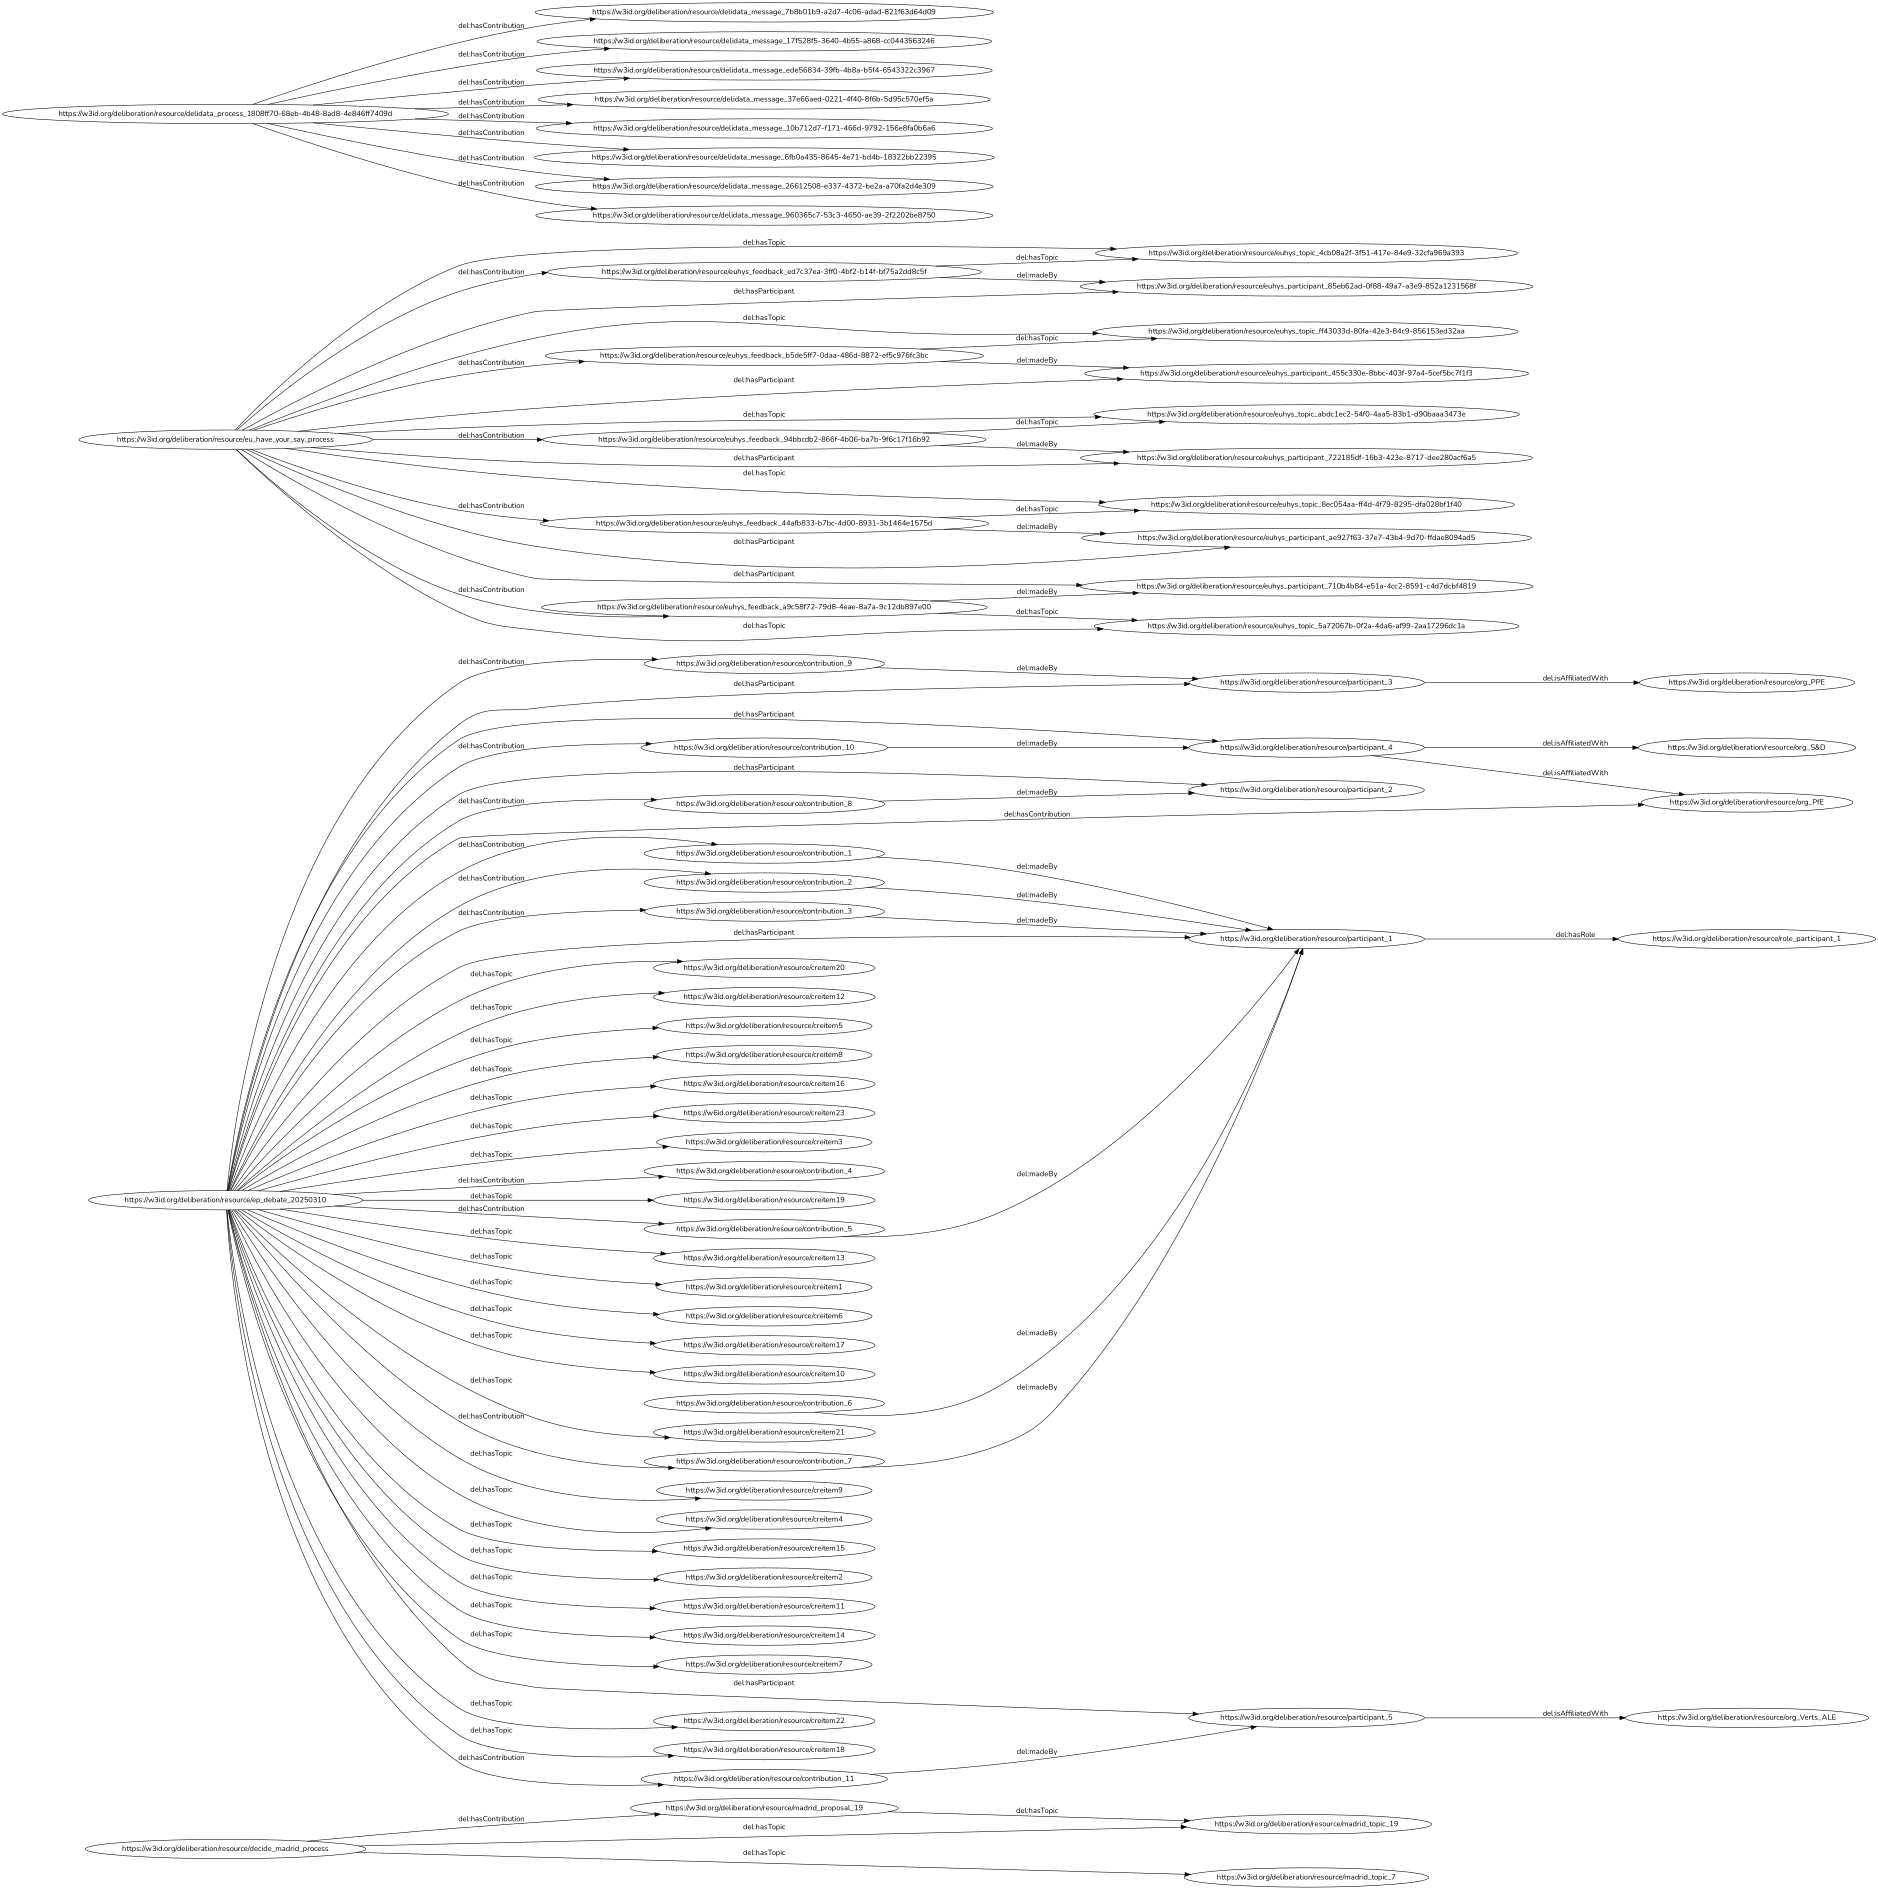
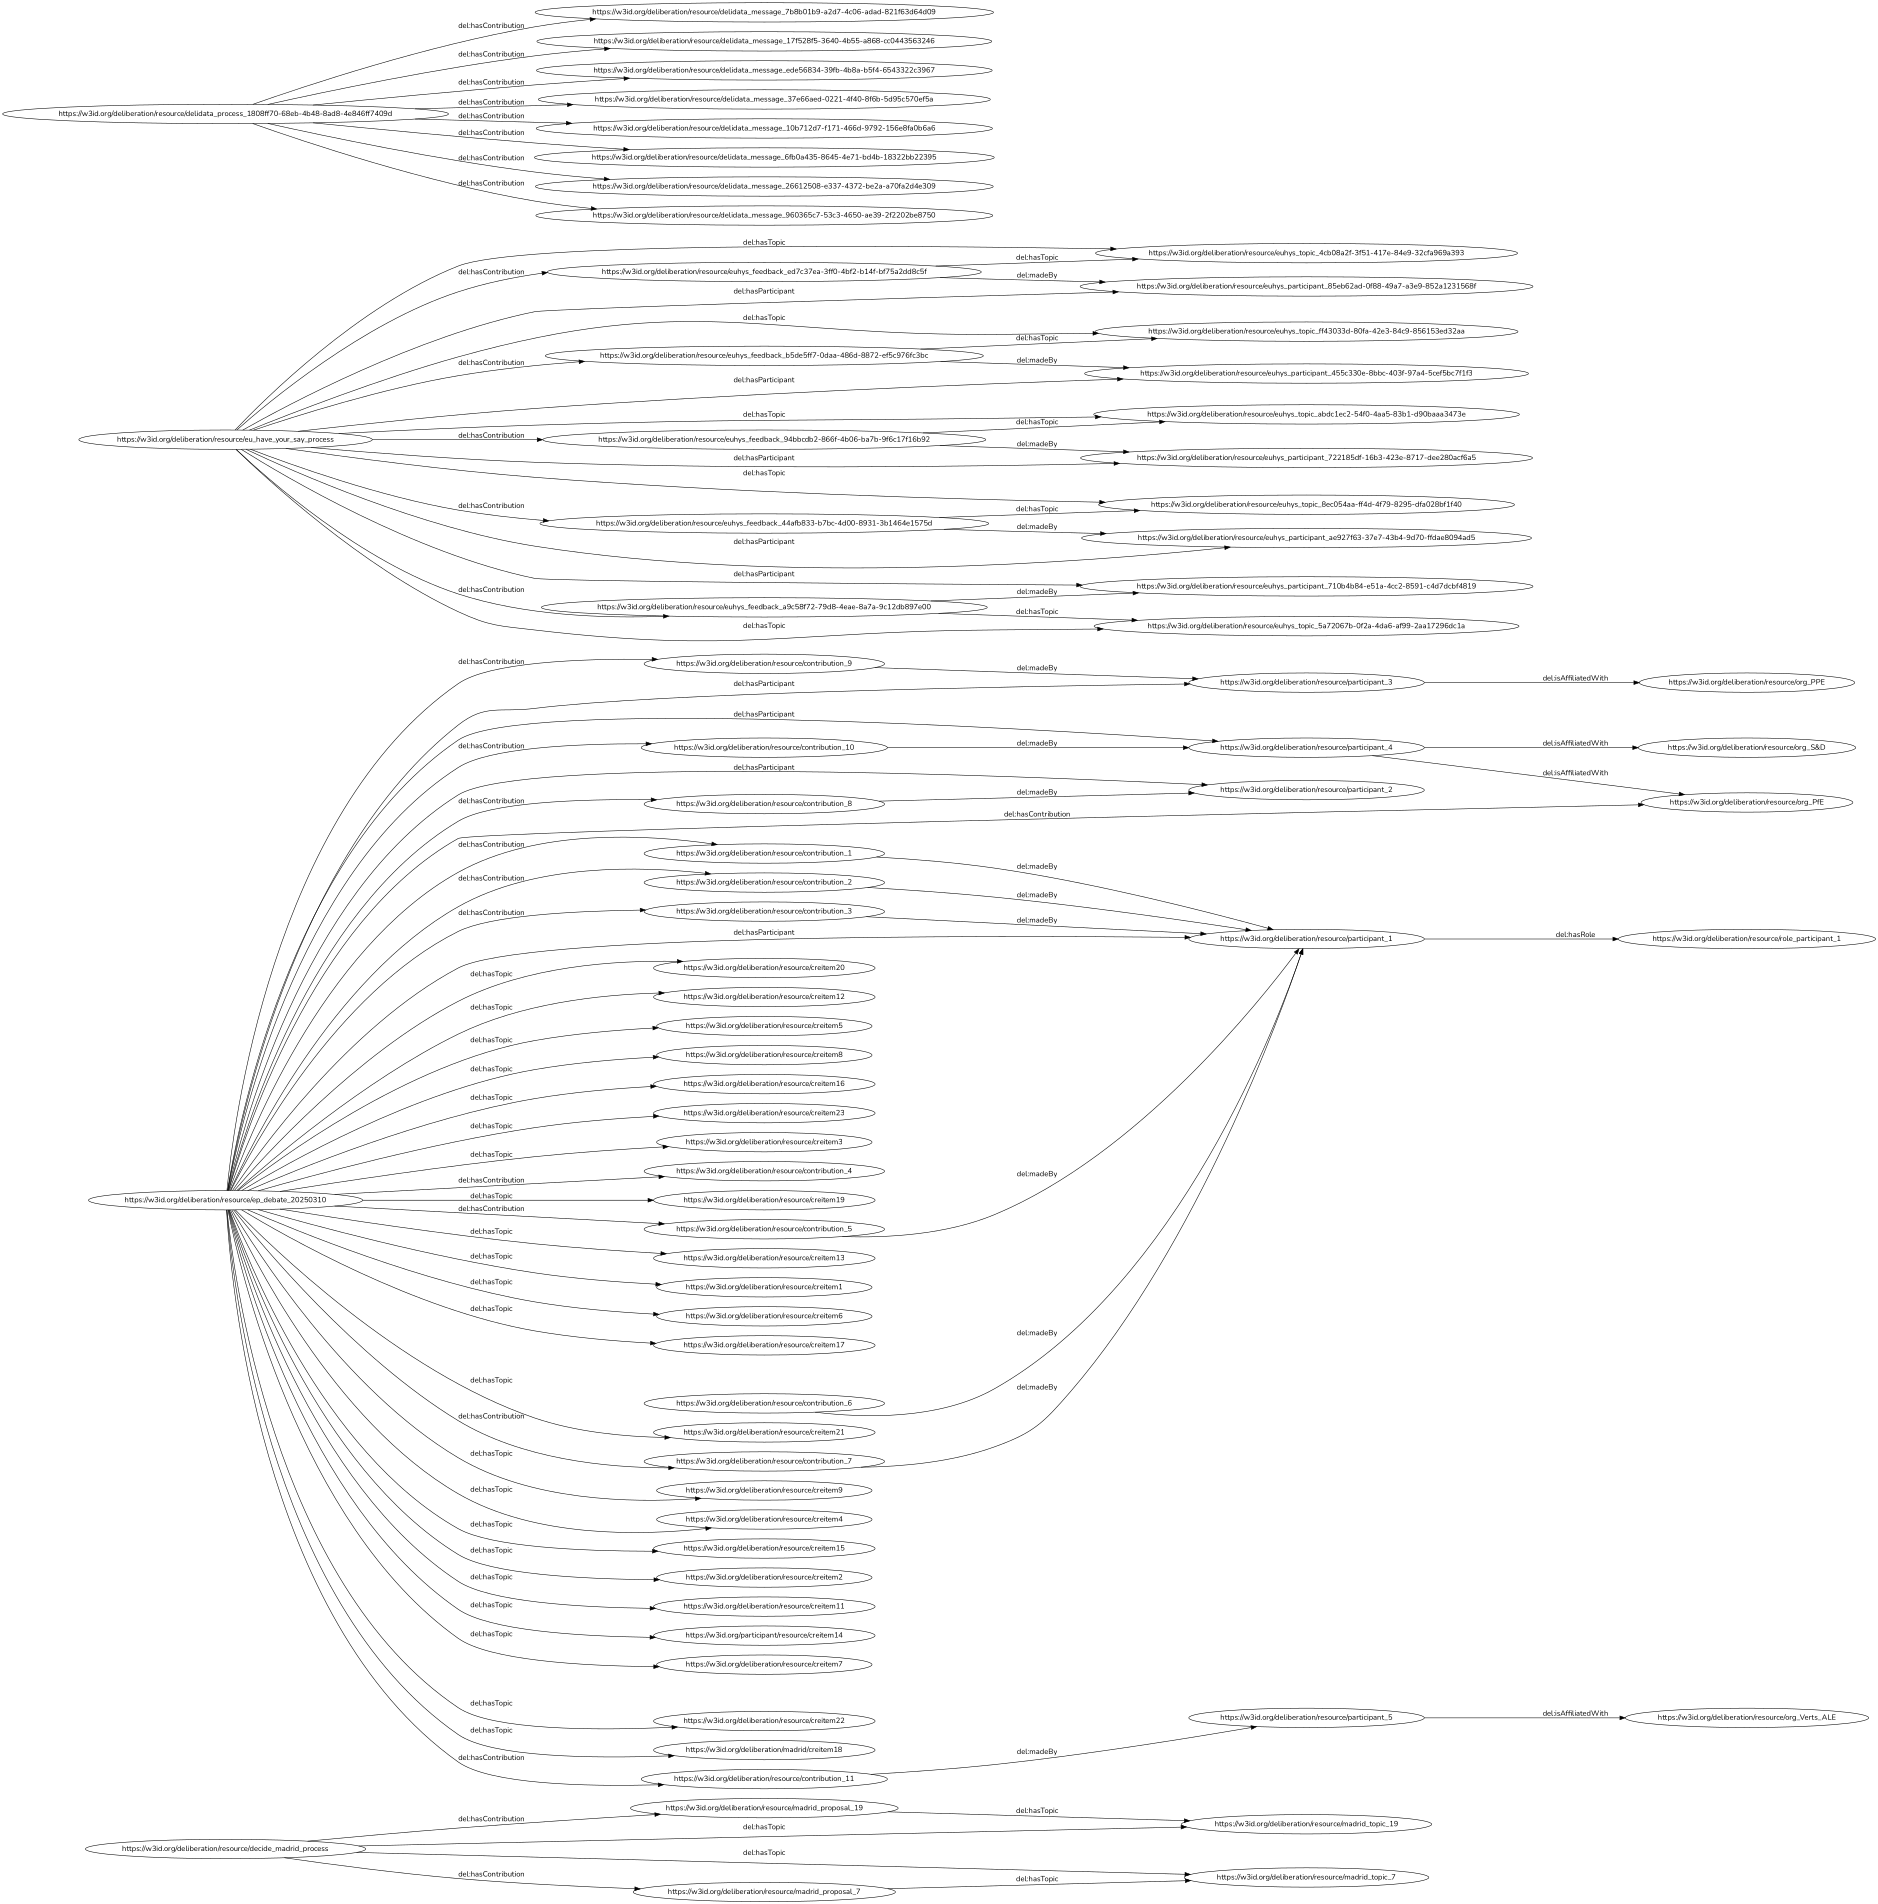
node "https://w6id.org/deliberation/resource/creitem23": label "https://w6id.org/deliberation/resource/creitem23" -> "https://w3id.org/deliberation/resource/creitem23"
node "https://w3id.org/deliberation/resource/creitem10": removed
node "https://w3id.org/deliberation/resource/creitem14": label "https://w3id.org/deliberation/resource/creitem14" -> "https://w3id.org/participant/resource/creitem14"
edge "https://w3id.org/deliberation/resource/ep_debate_20250310" -> "https://w3id.org/deliberation/resource/participant_5": removed, label "del:hasParticipant"
node "https://w3id.org/deliberation/resource/creitem18": label "https://w3id.org/deliberation/resource/creitem18" -> "https://w3id.org/deliberation/madrid/creitem18"
node "https://w3id.org/deliberation/resource/madrid_proposal_7": added
